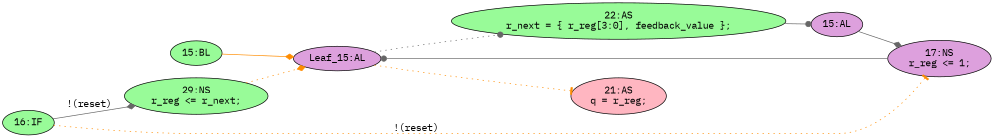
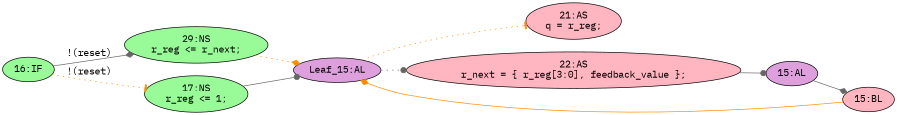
node "22:AS r_next = { r_reg[3:0], feedback_value };": fillcolor palegreen -> lightpink
edge "15:AL" -> "17:NS r_reg <= 1;": now "15:AL" -> "15:BL"
node "15:BL": fillcolor palegreen -> lightpink
node "17:NS r_reg <= 1;": fillcolor plum -> palegreen
